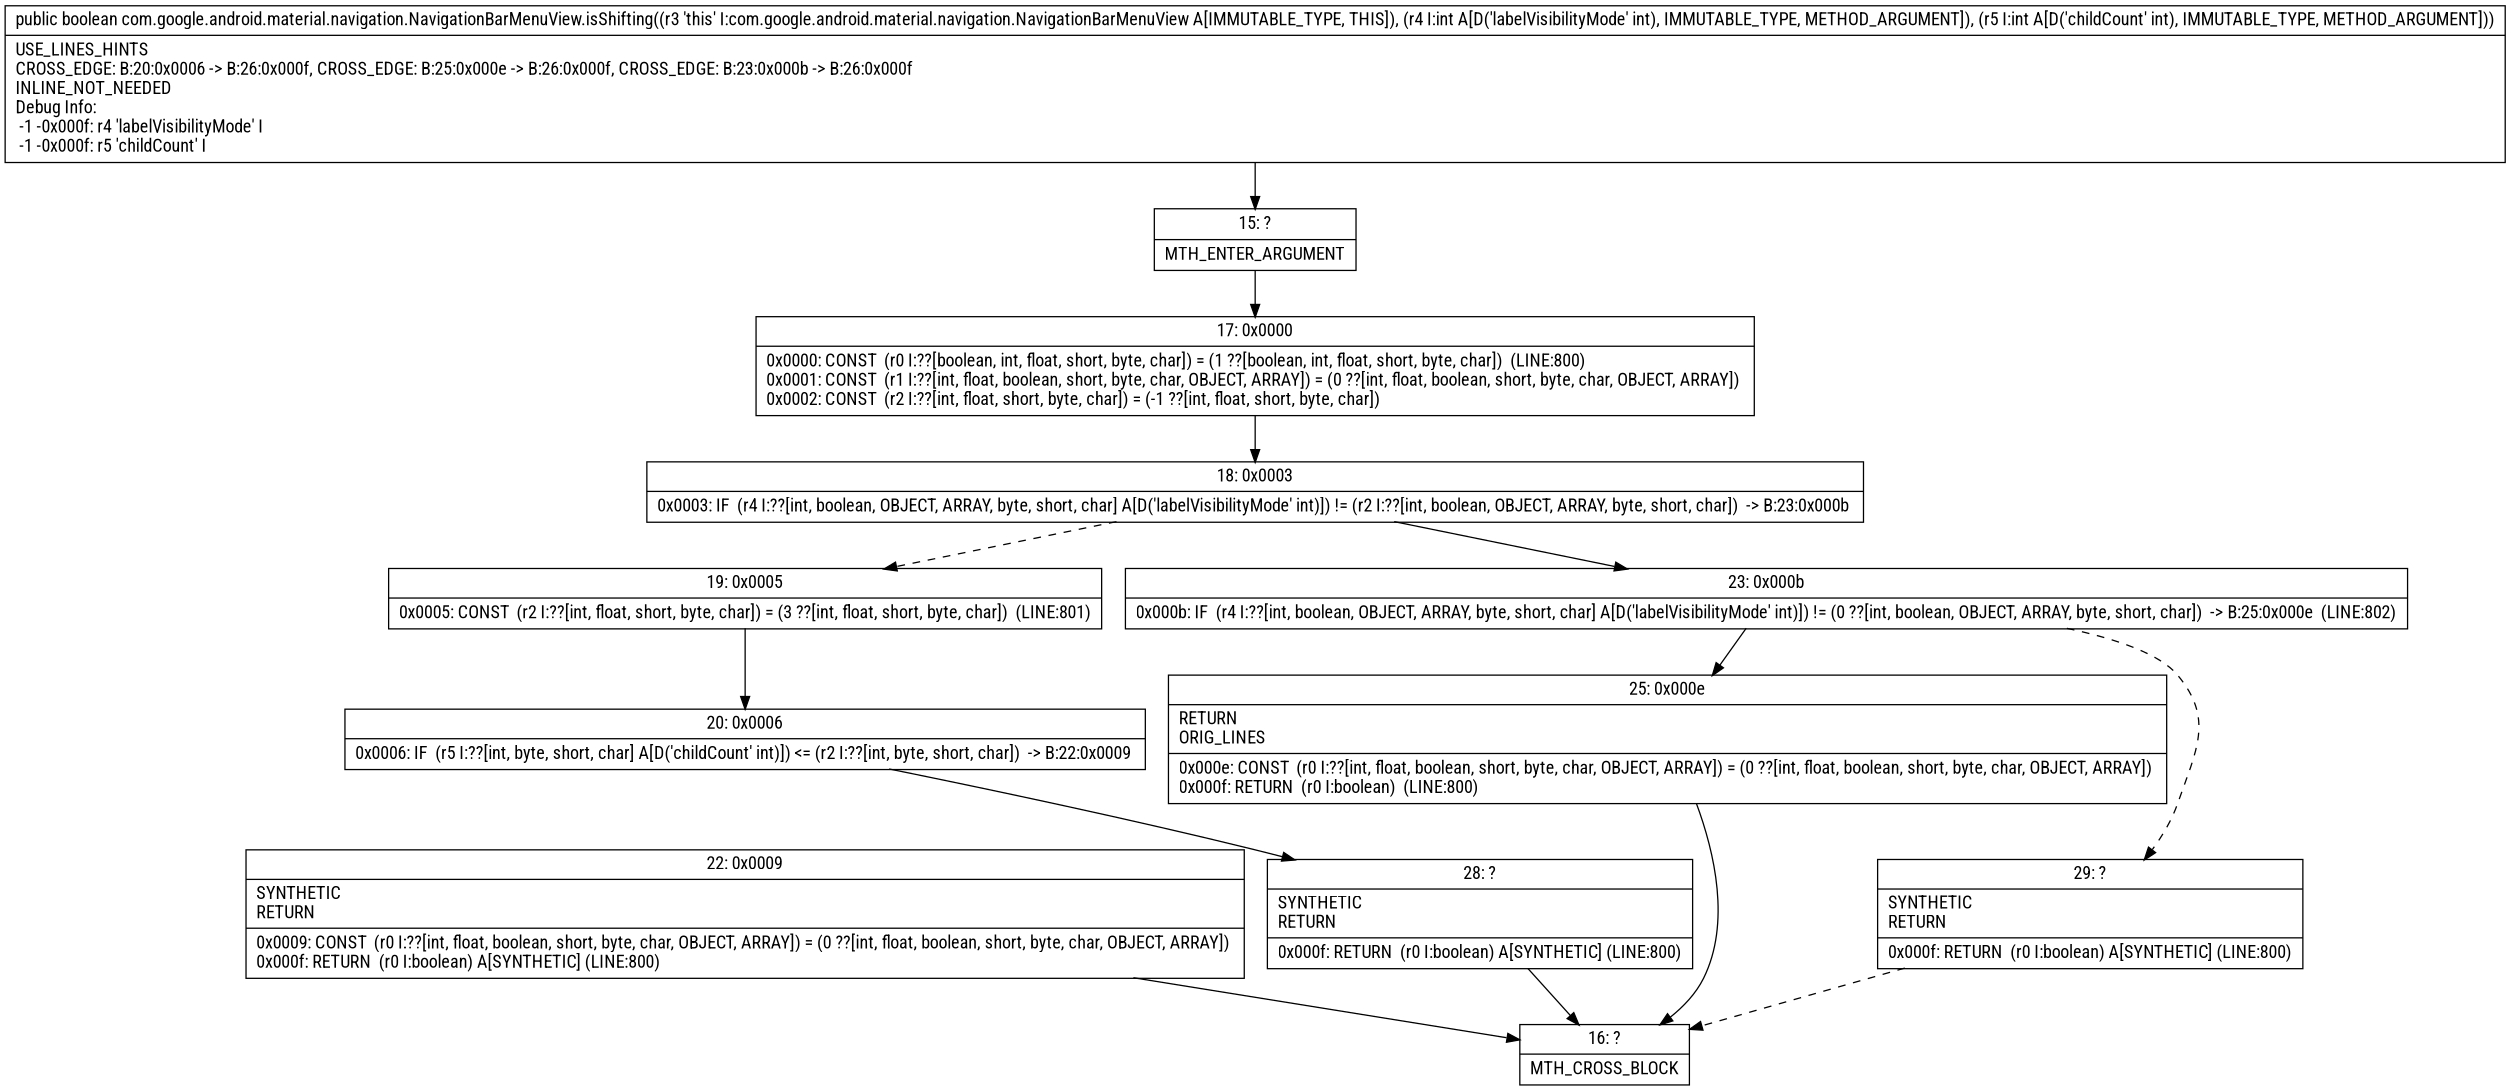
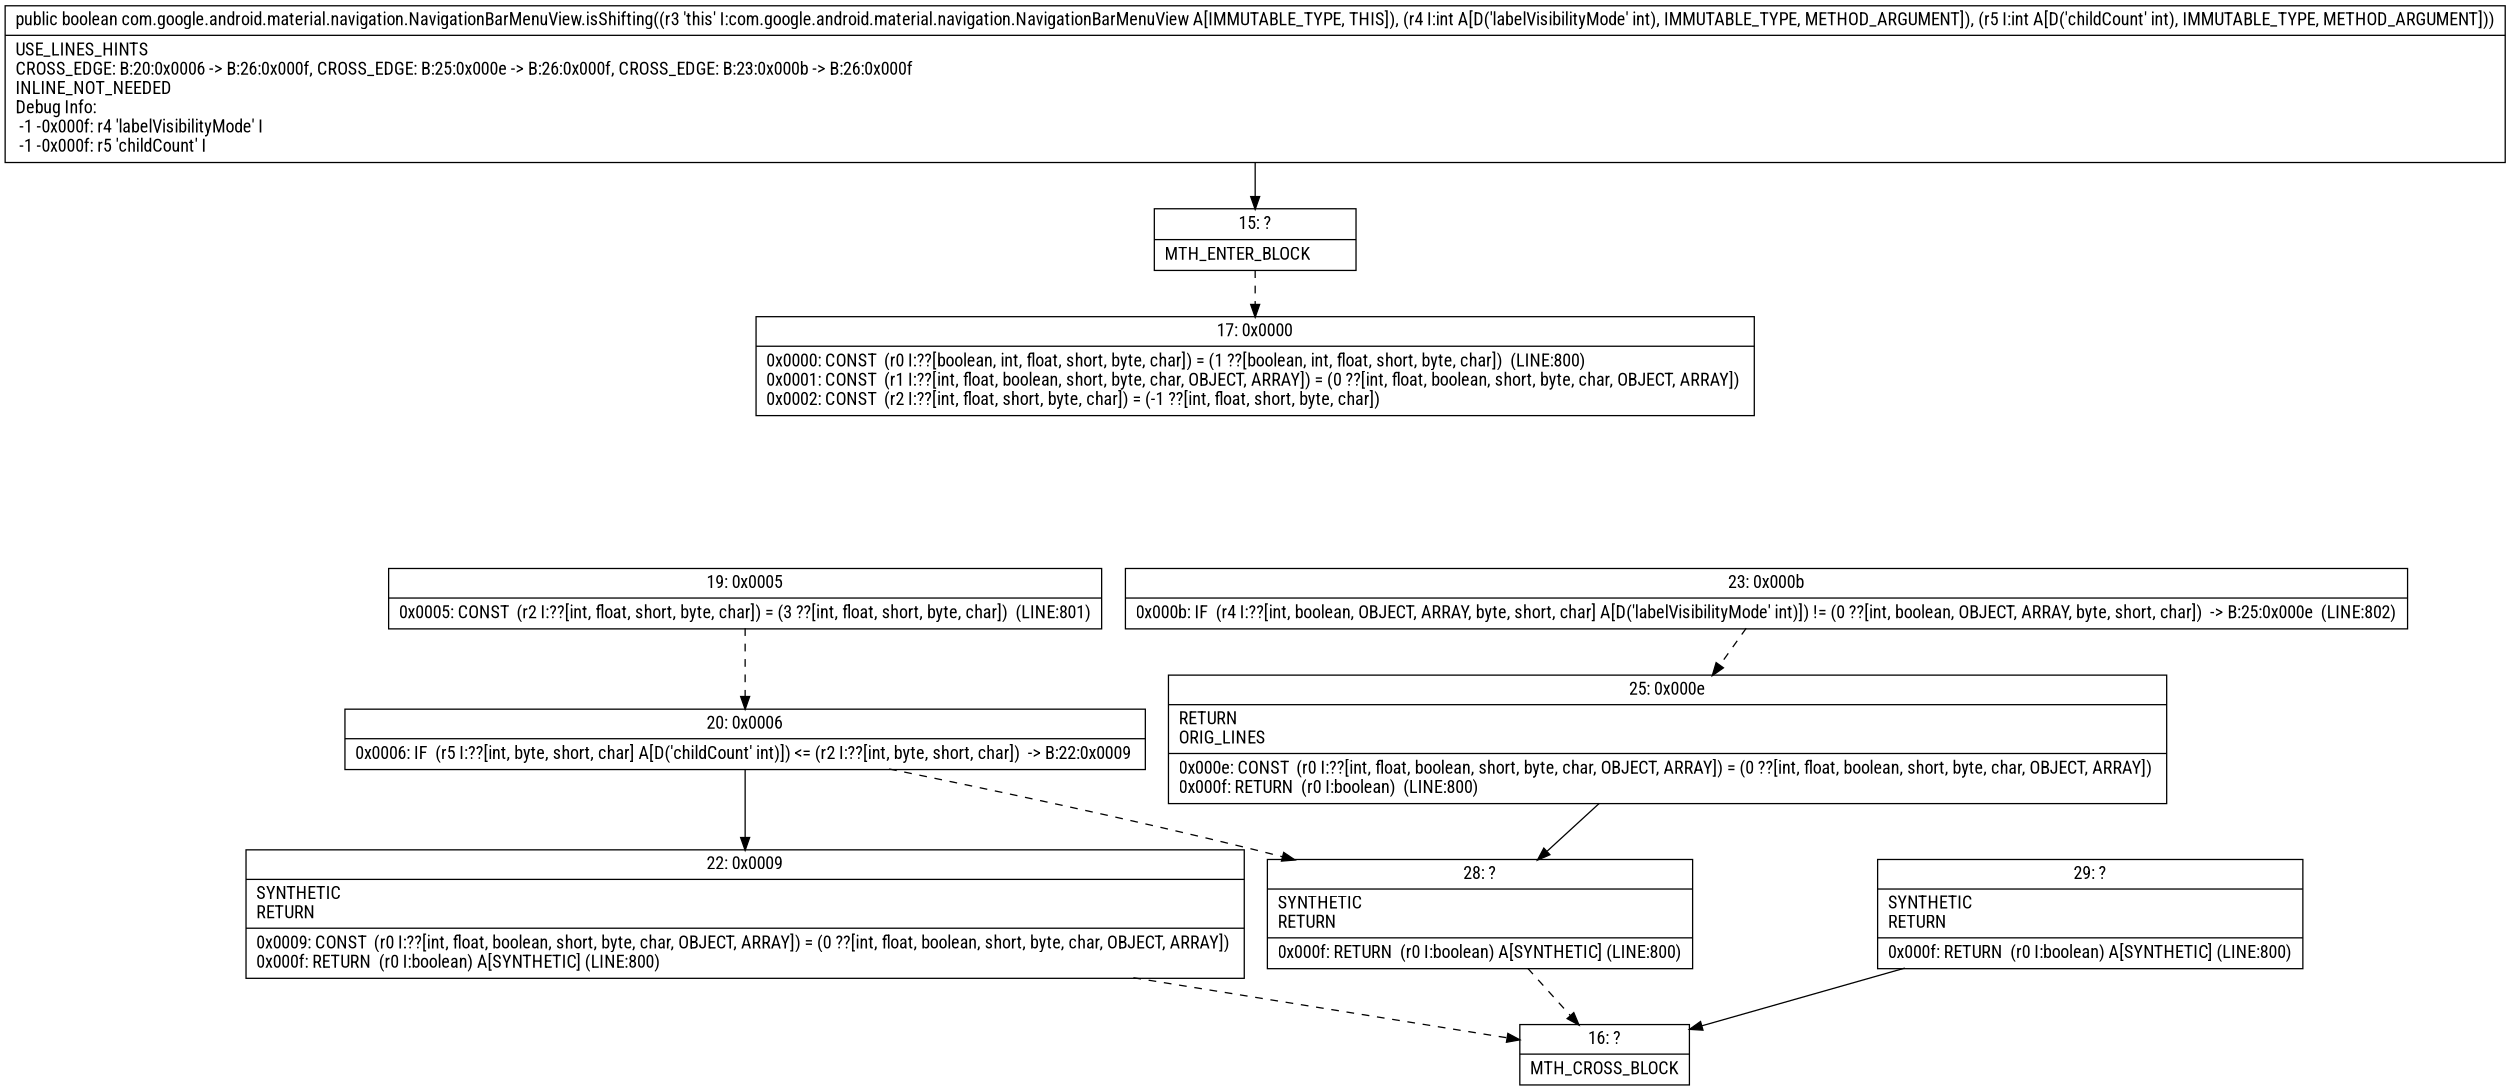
node "15: ?": text "MTH_ENTER_ARGUMENT" -> "MTH_ENTER_BLOCK"
edge "15: ?" -> "17: 0x0000": style solid -> dashed
node "18: 0x0003": removed
edge "23: 0x000b" -> "25: 0x000e": style solid -> dashed
edge "19: 0x0005" -> "20: 0x0006": style solid -> dashed
edge "23: 0x000b" -> "29: ?": removed
edge "20: 0x0006" -> "22: 0x0009": added
edge "20: 0x0006" -> "28: ?": style solid -> dashed
edge "25: 0x000e" -> "16: ?": now "25: 0x000e" -> "28: ?"
edge "28: ?" -> "16: ?": style solid -> dashed
edge "29: ?" -> "16: ?": style dashed -> solid
edge "22: 0x0009" -> "16: ?": style solid -> dashed
